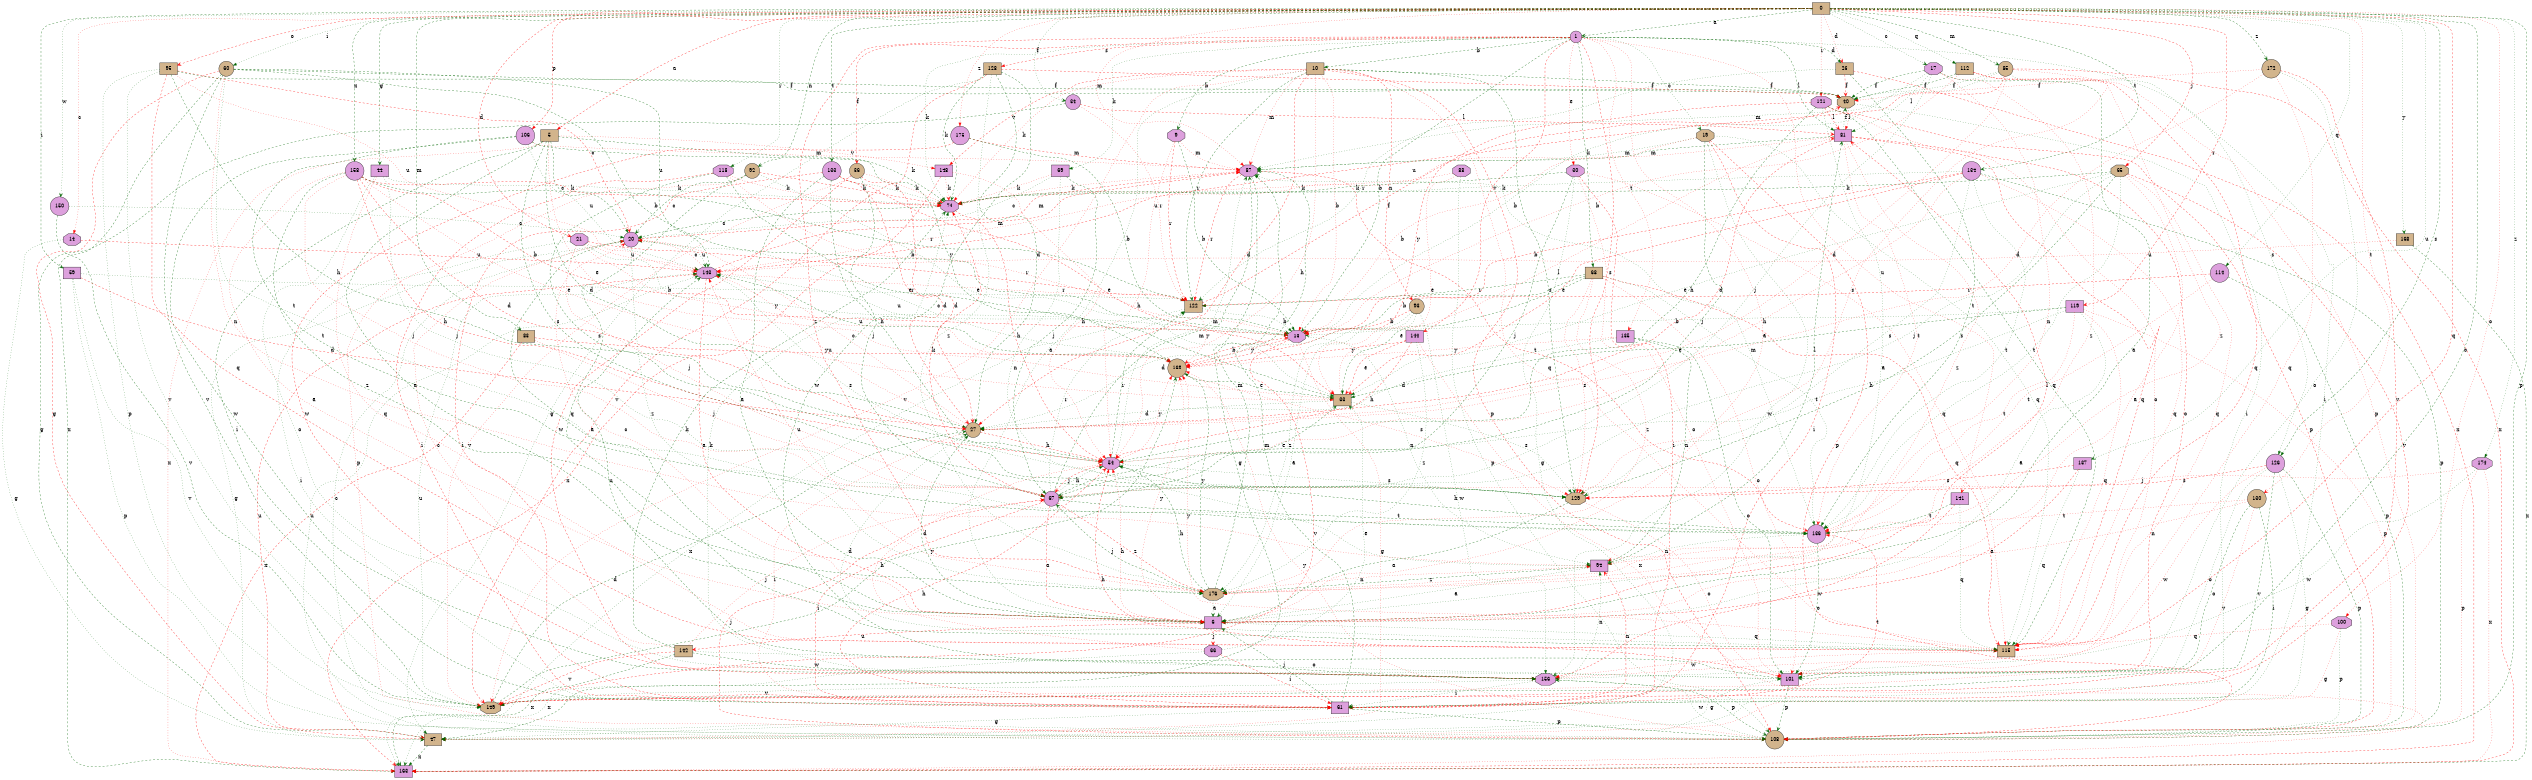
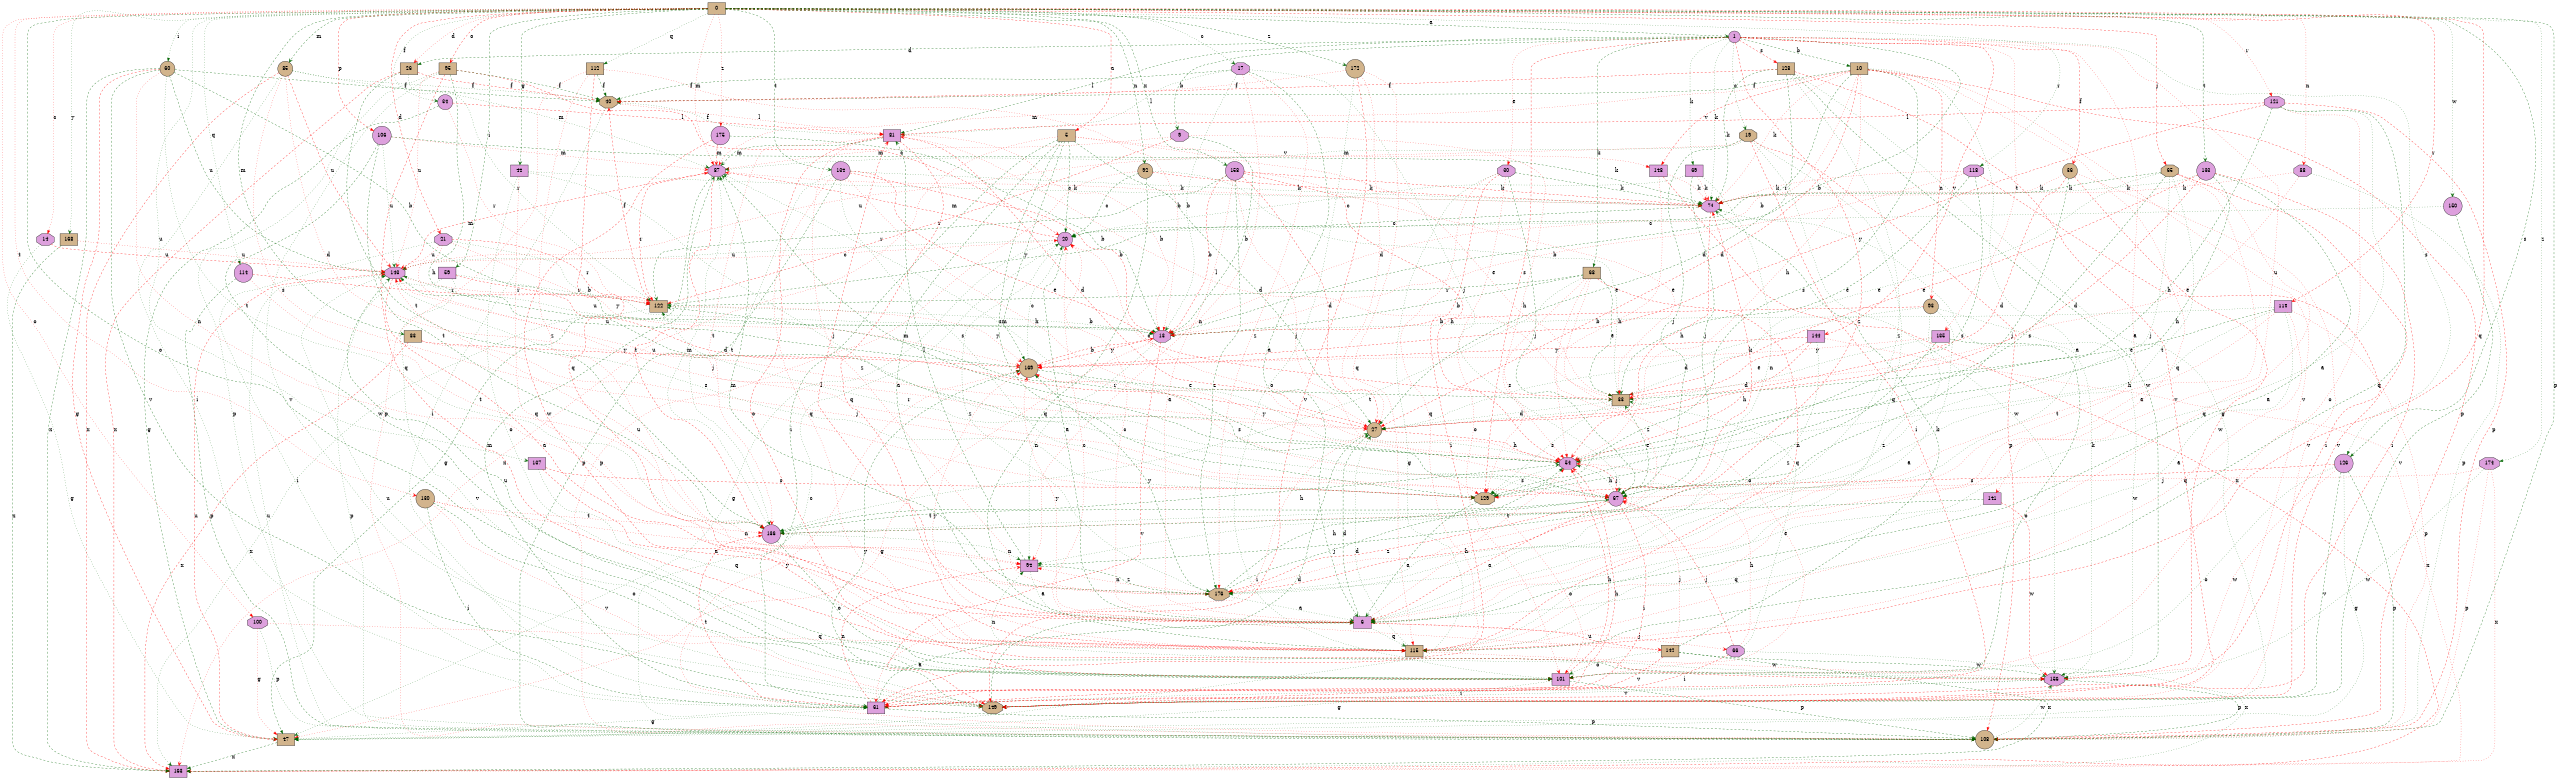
edge "0" -> "88": added, label "n"
edge "61" -> "6": label "j" -> "a"
edge "108" -> "67": now "66" -> "67"
